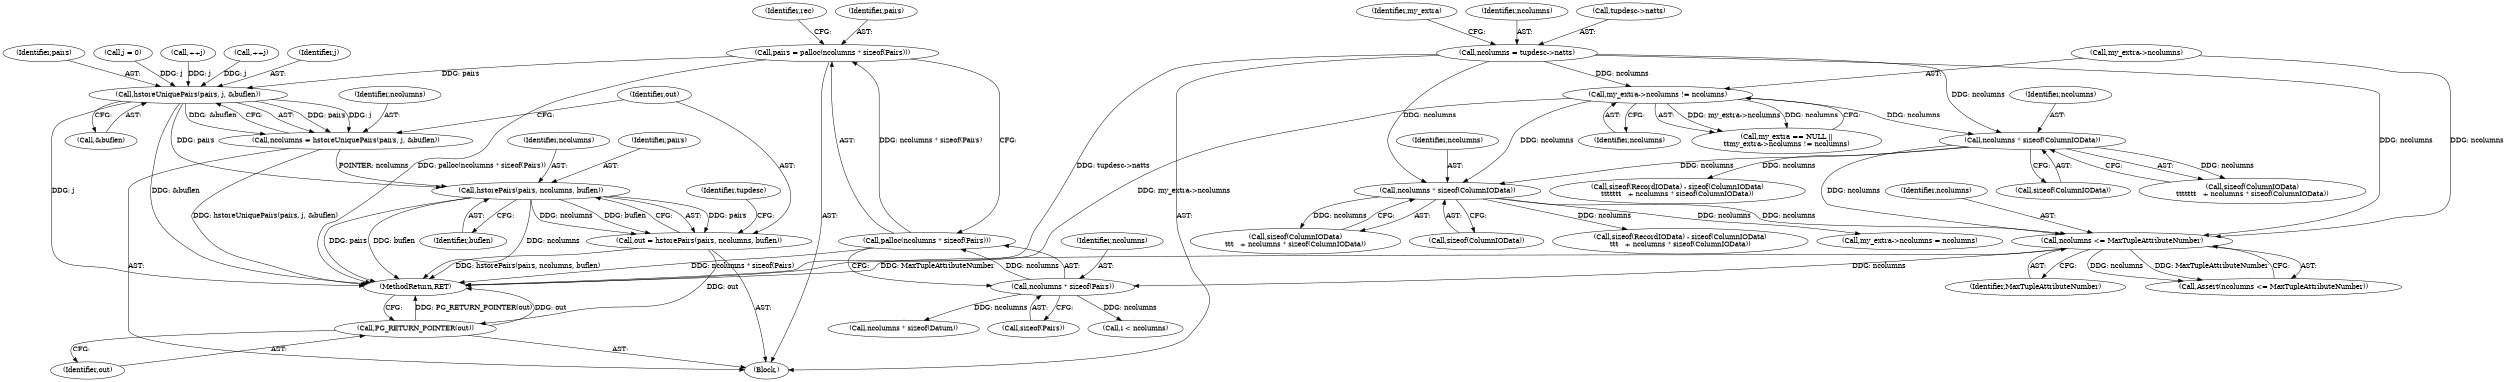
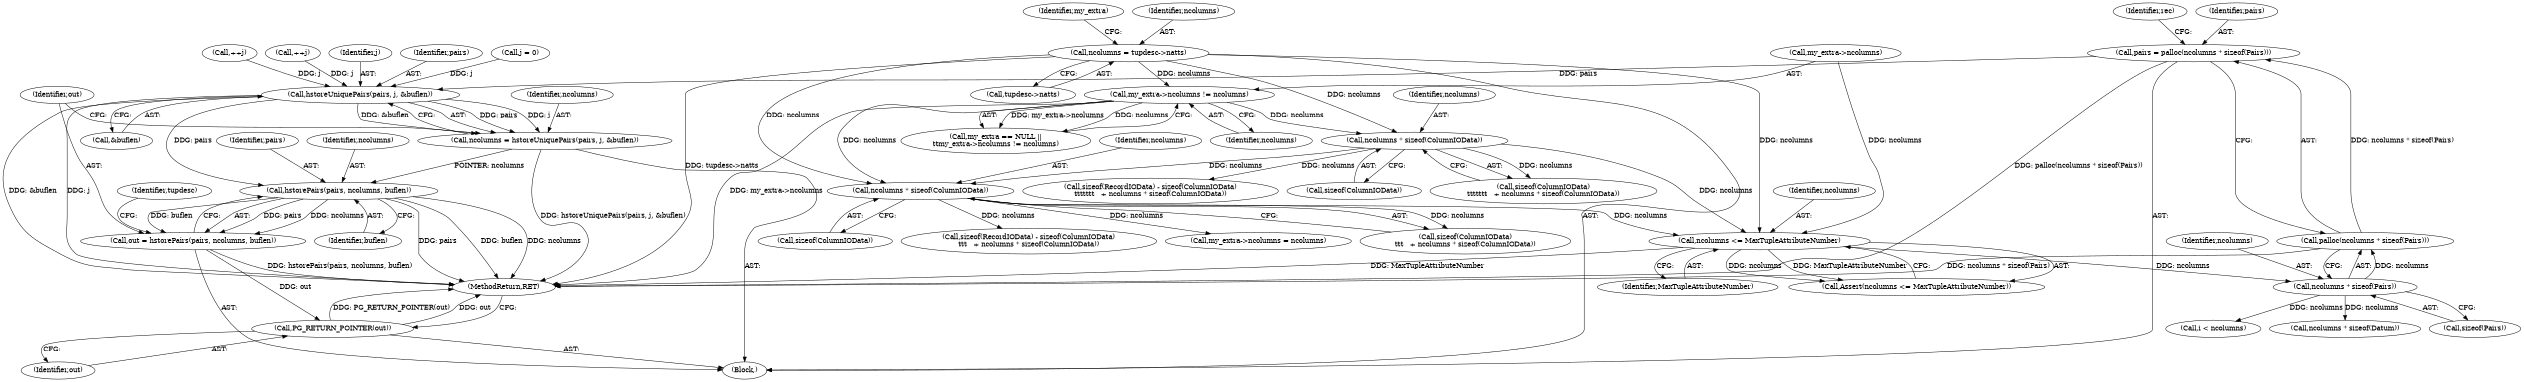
edge "(Call,ncolumns = tupdesc->natts)" -> "(Call,tupdesc->natts)": added, label "CFG:"
